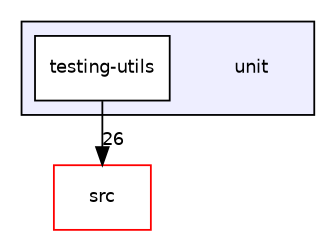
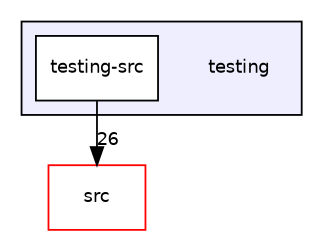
node "testing-utils": label "testing-utils" -> "testing-src"
node "unit": label "unit" -> "testing"
